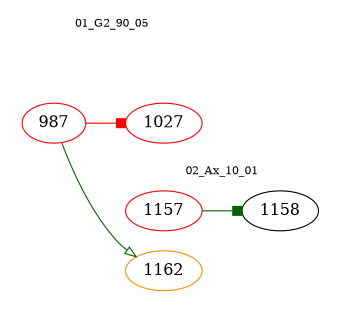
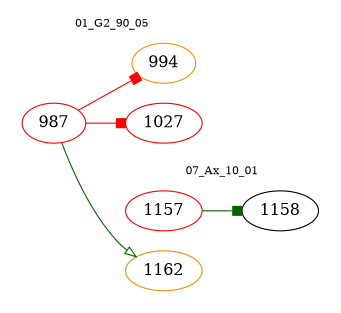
node "994": added
cluster "02_Ax_10_01": label "02_Ax_10_01" -> "07_Ax_10_01"
